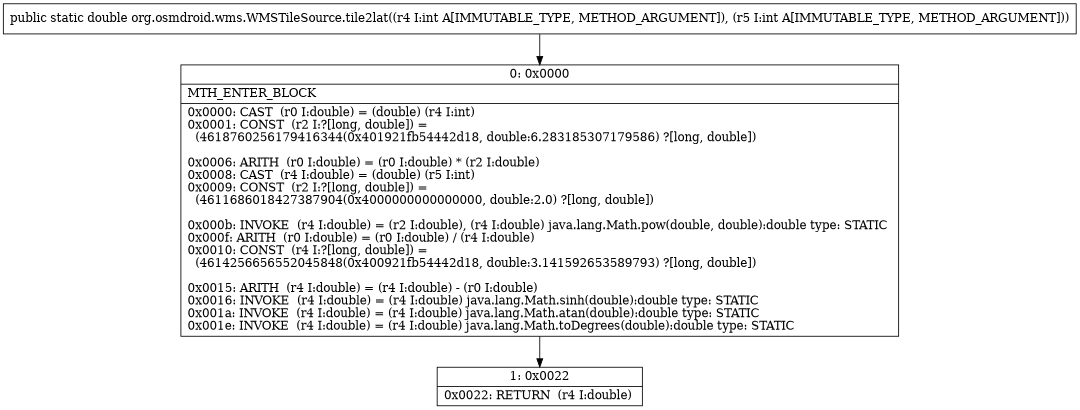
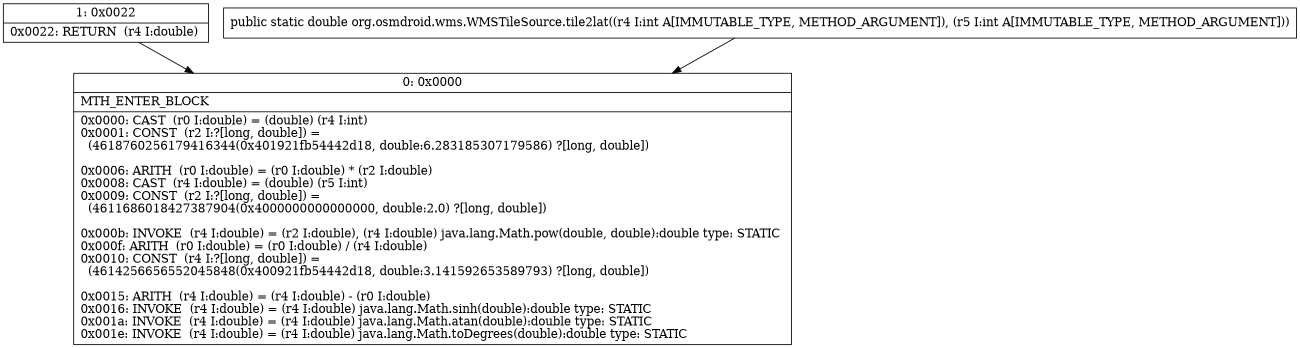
edge "0: 0x0000" -> "1: 0x0022": reversed
